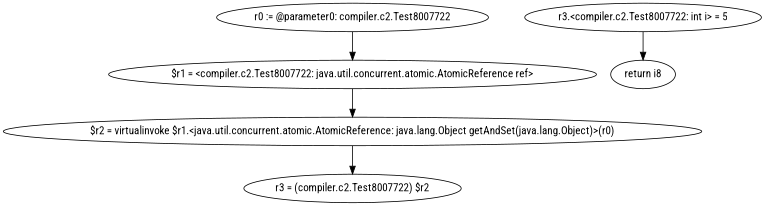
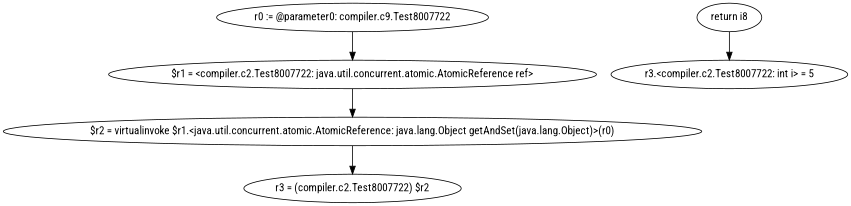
node "r0 := @parameter0: compiler.c2.Test8007722": label "r0 := @parameter0: compiler.c2.Test8007722" -> "r0 := @parameter0: compiler.c9.Test8007722"
edge "r3.<compiler.c2.Test8007722: int i> = 5" -> "return i8": reversed
